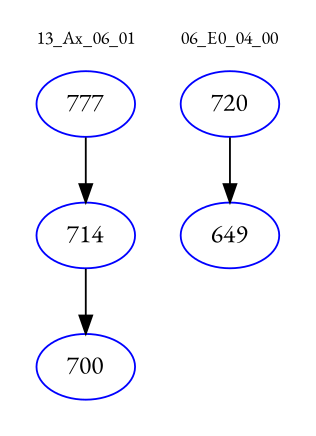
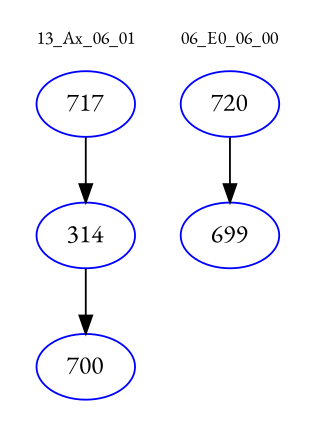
cluster "06_E0_04_00": label "06_E0_04_00" -> "06_E0_06_00"
node "777": label "777" -> "717"
node "714": label "714" -> "314"
node "649": label "649" -> "699"
